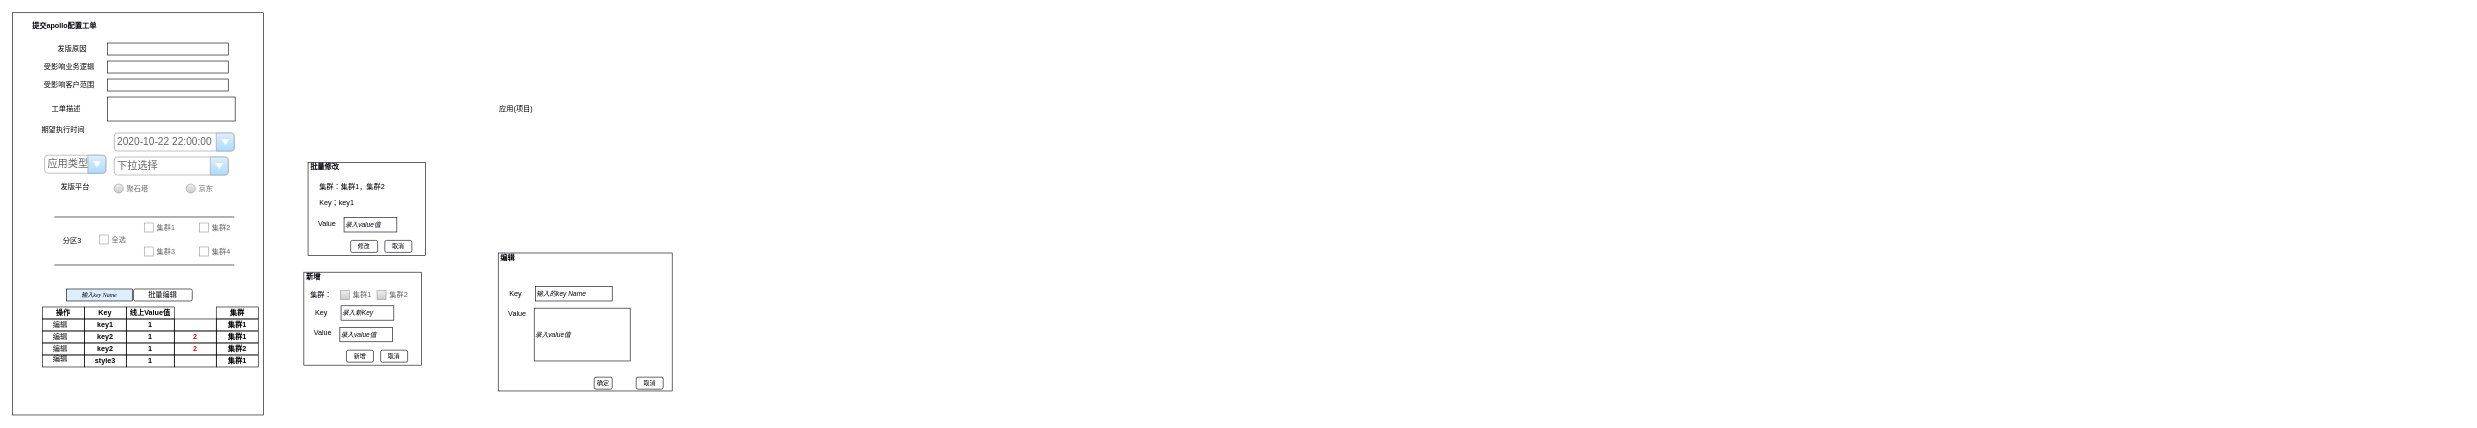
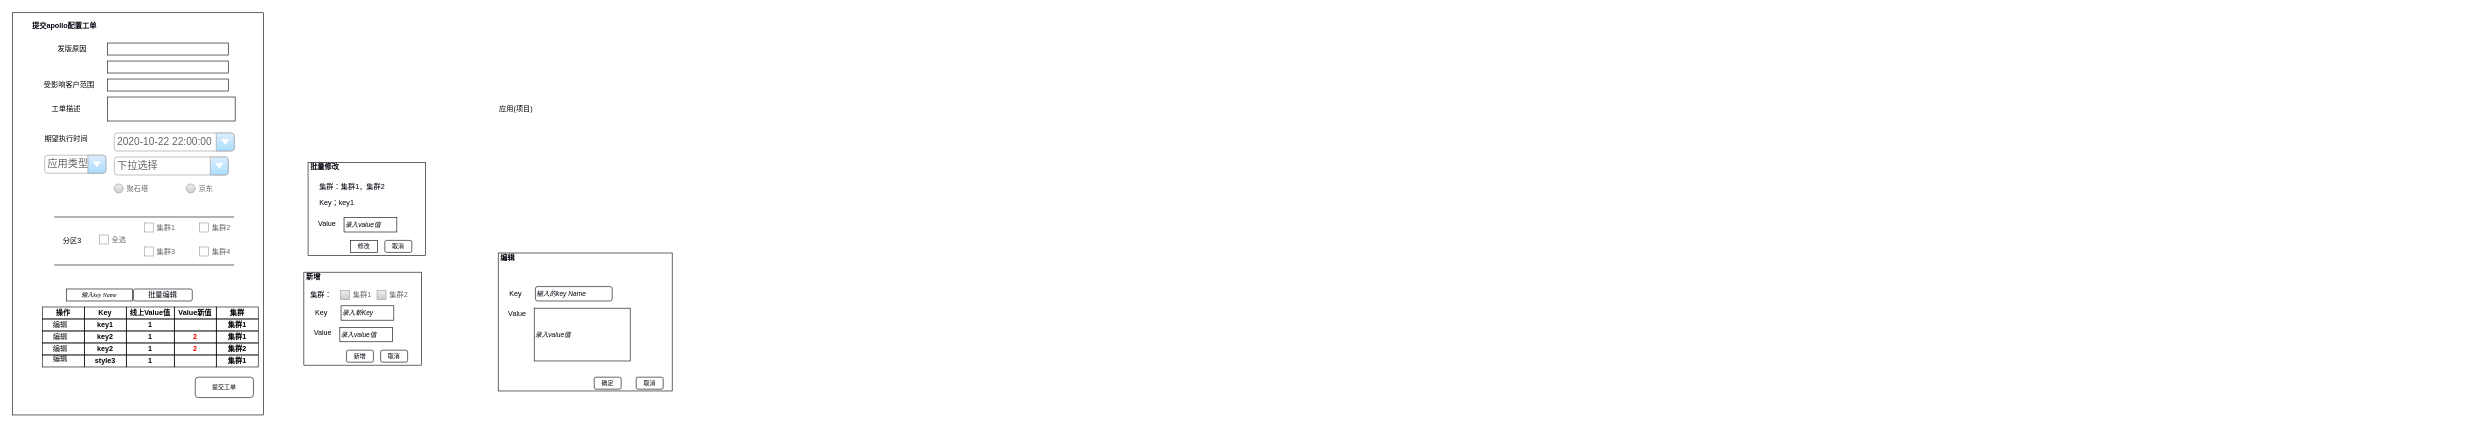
node "受影响业务逻辑": removed
node "期望执行时间": moved (63, 130) -> (66, 139)
node "发版平台": removed
node "修改": shape rounded rectangle -> rectangle
node "输入的key Name": shape rectangle -> rounded rectangle
node "输入key Name": fillcolor #ddeeff -> #ffffff
node "Value新值": added
node "确定": size 18x12 -> 27x12
node "提交工单": added
